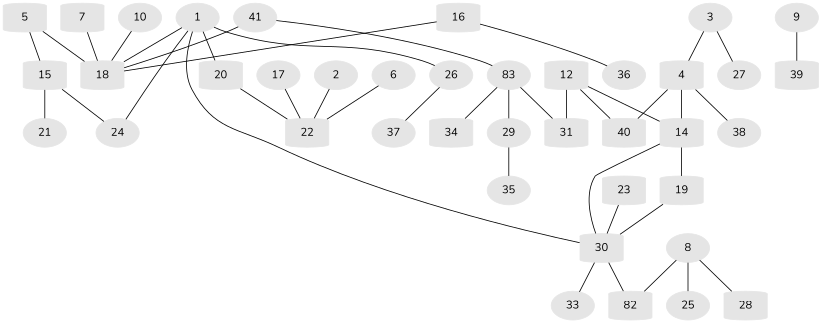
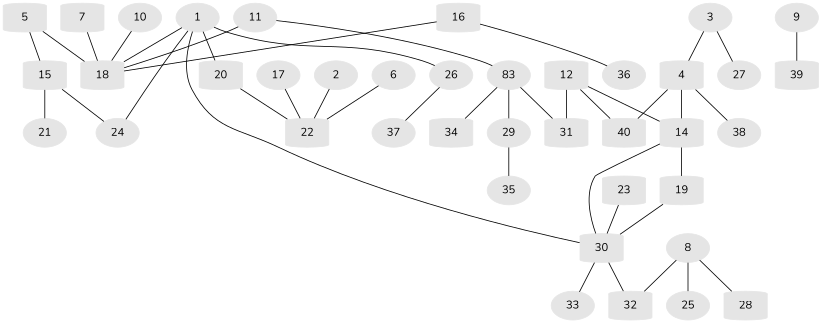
node "41": label "41" -> "11"
node "82": label "82" -> "32"
